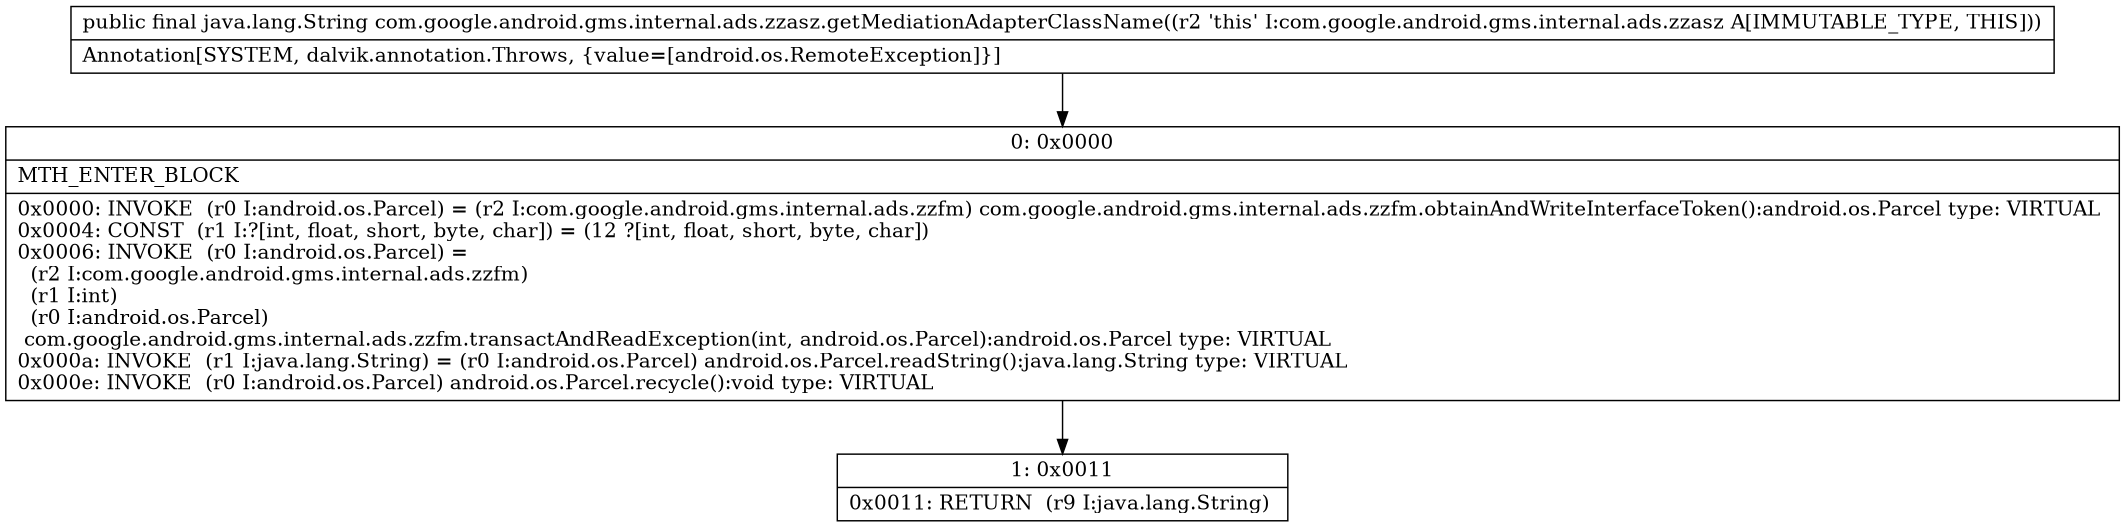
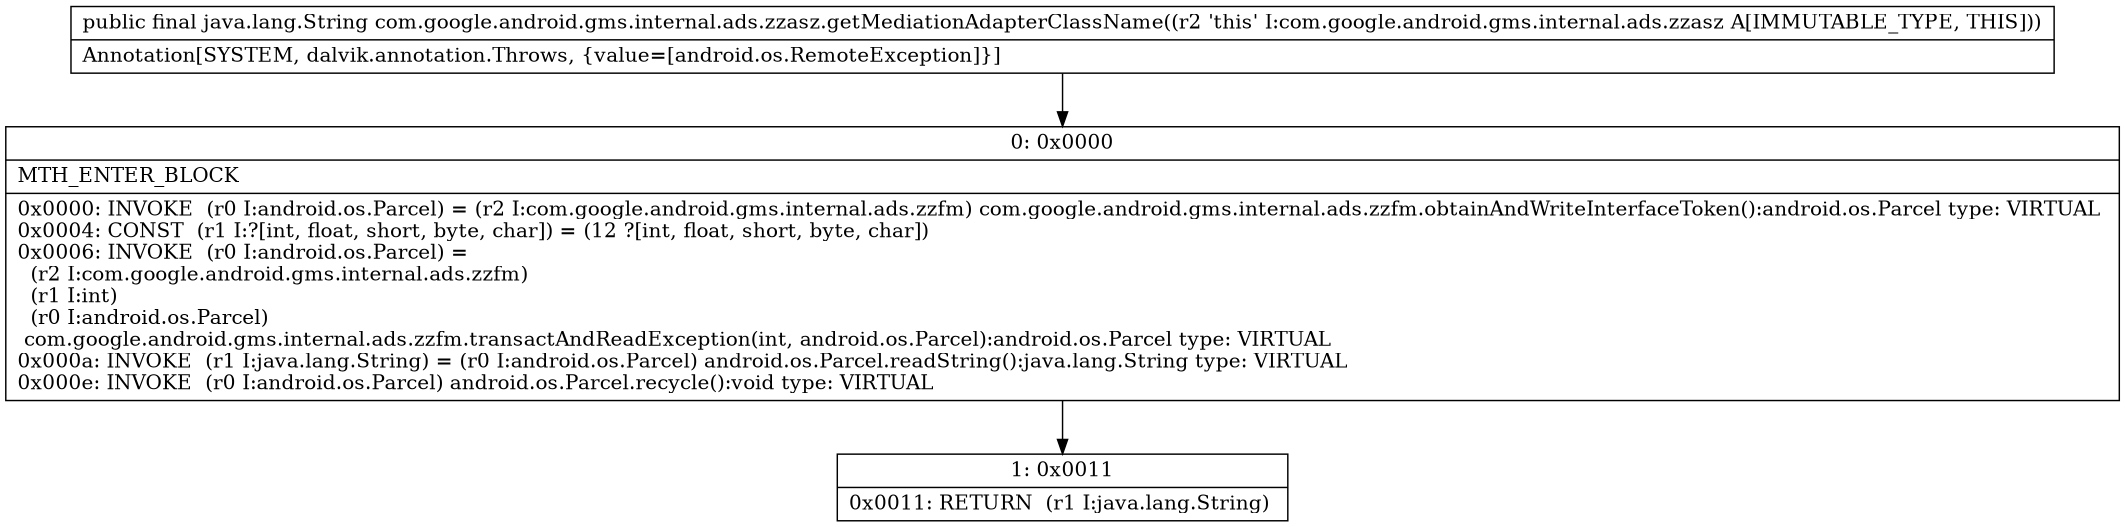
node "1: 0x0011": text "0x0011: RETURN  (r9 I:java.lang.String)" -> "0x0011: RETURN  (r1 I:java.lang.String)"
